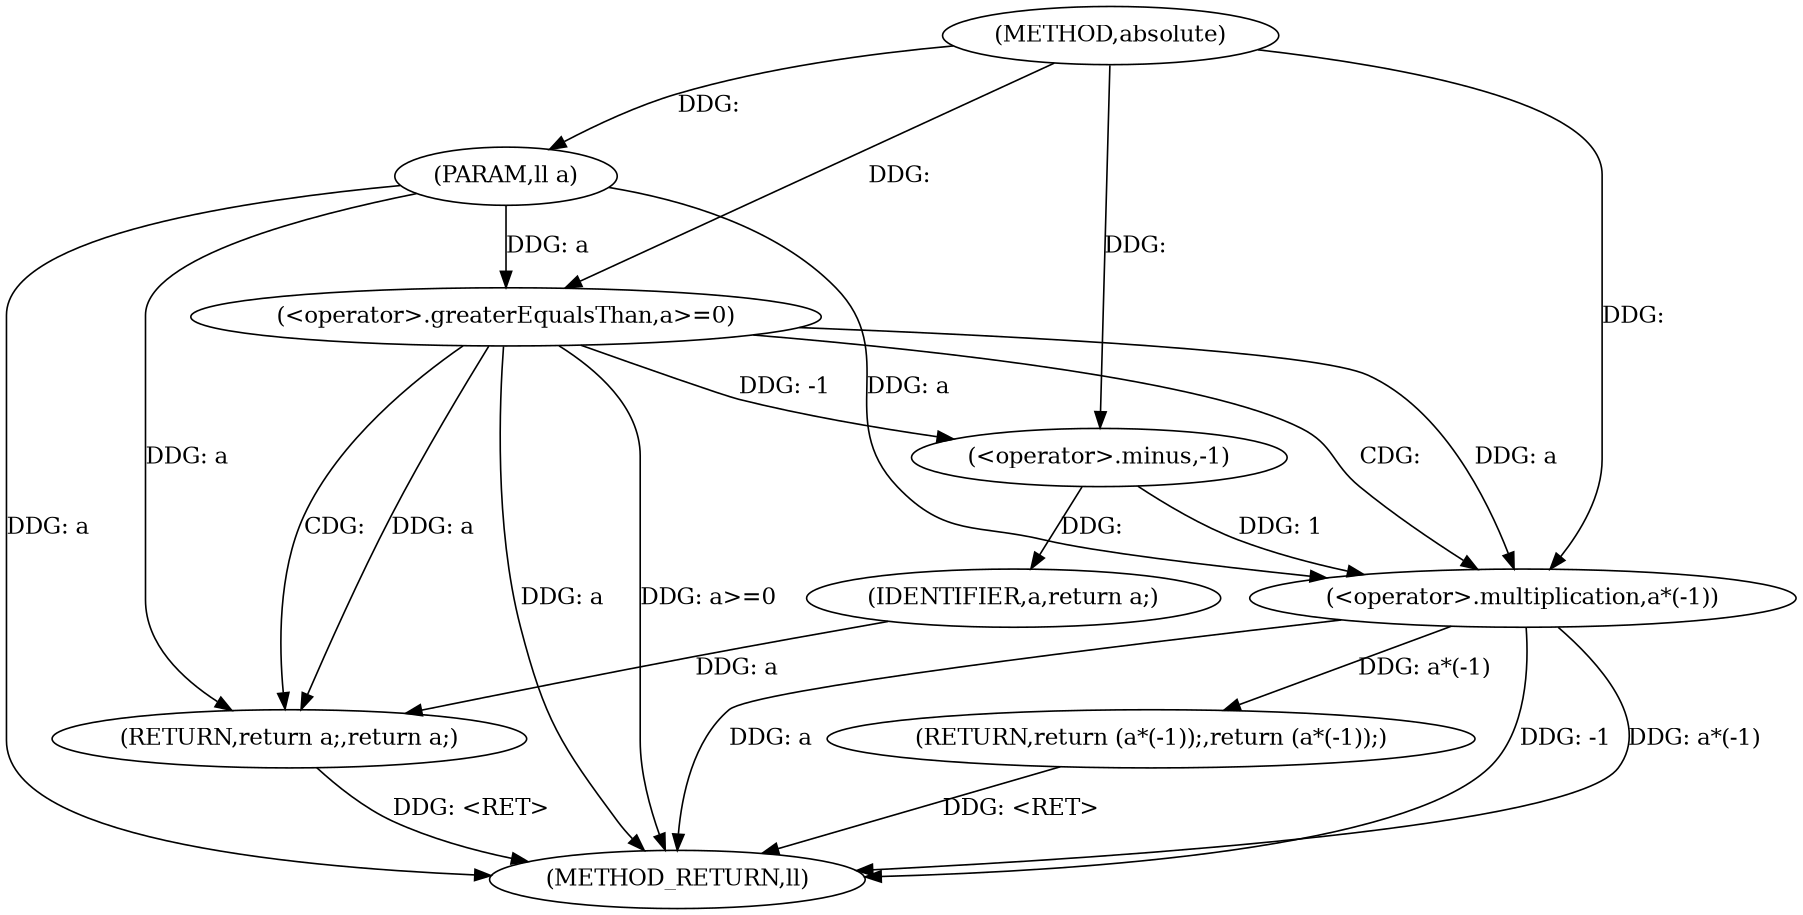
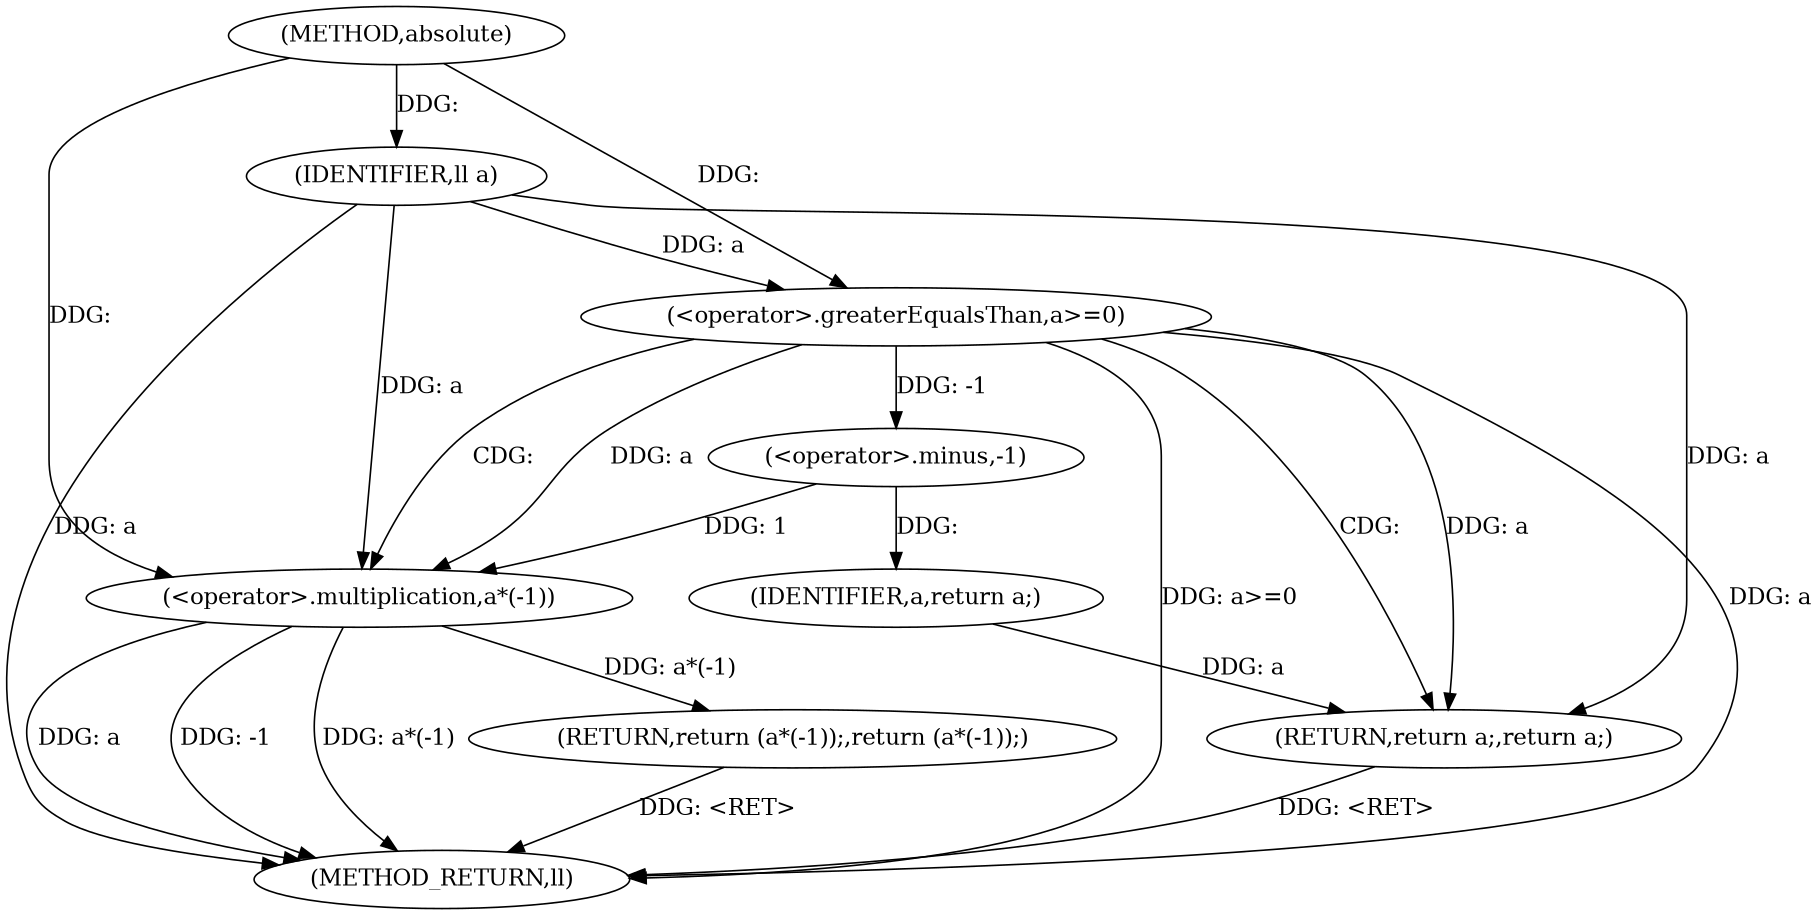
node "(PARAM,ll a)": label "(PARAM,ll a)" -> "(IDENTIFIER,ll a)"
edge "(METHOD,absolute)" -> "(<operator>.minus,-1)": removed, label "DDG:"
